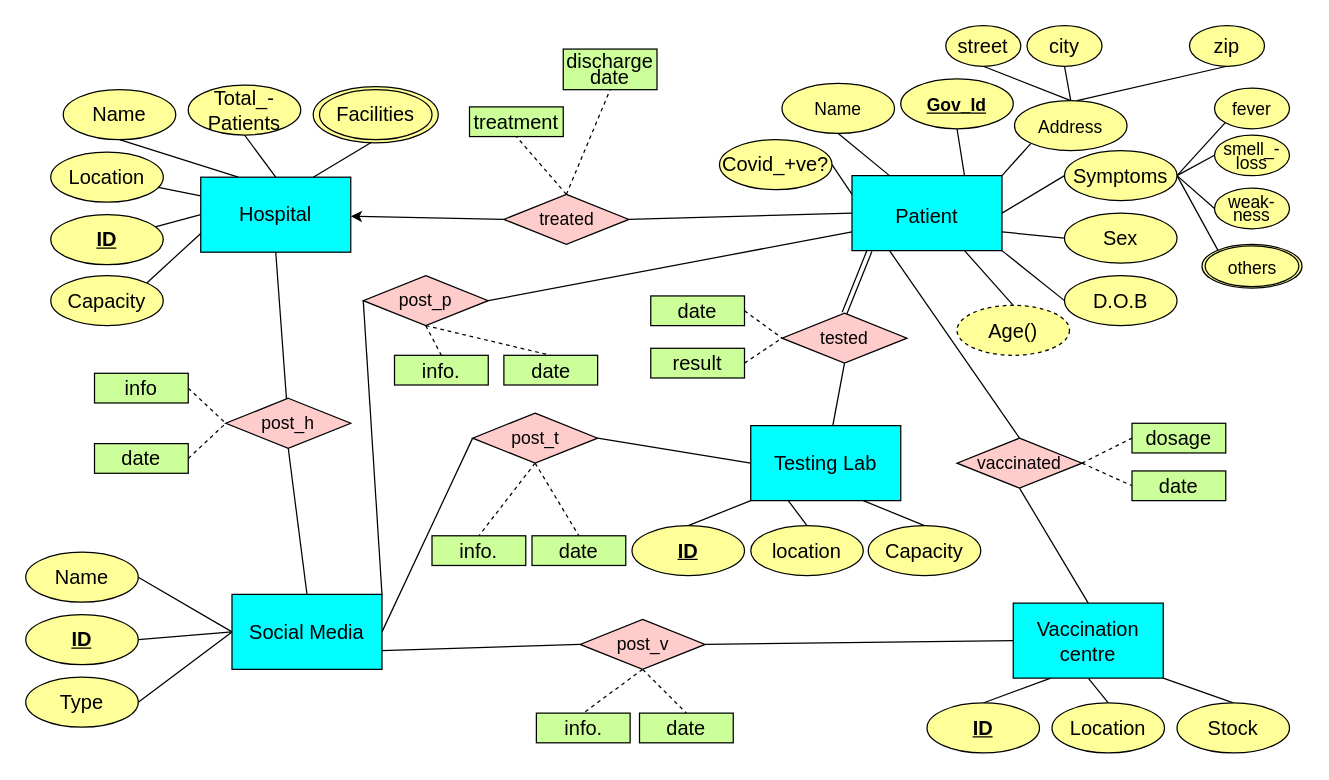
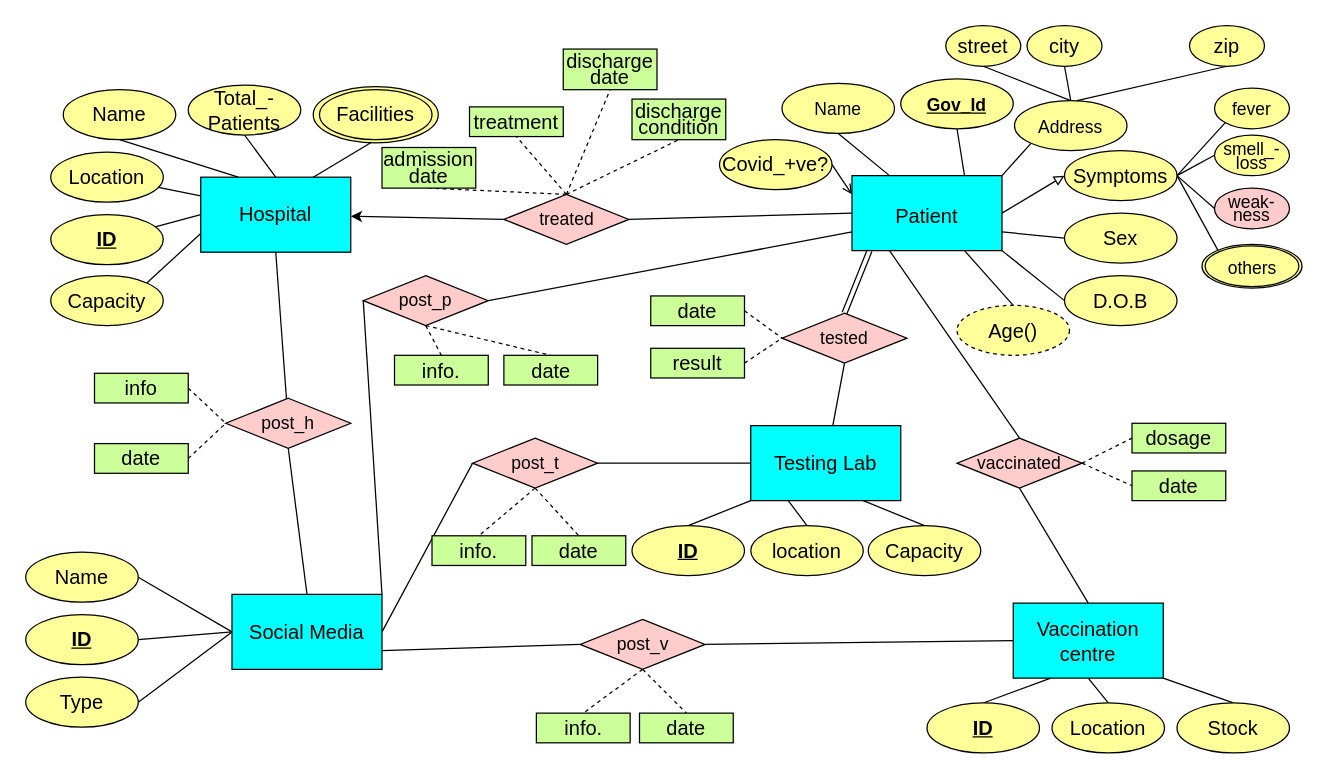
node "discharge condition": added
edge "discharge condition" -- "treated": added
node "admission date": added
edge "Symptoms" -- "Patient": arrowhead none -> block
edge "Covid_+ve?" -- "Patient": arrowhead none -> open
edge "admission date" -- "treated": added
node "weak- ness": fillcolor #ffff99 -> #ffcccc
node "post_t": moved (535, 438) -> (535, 463)
